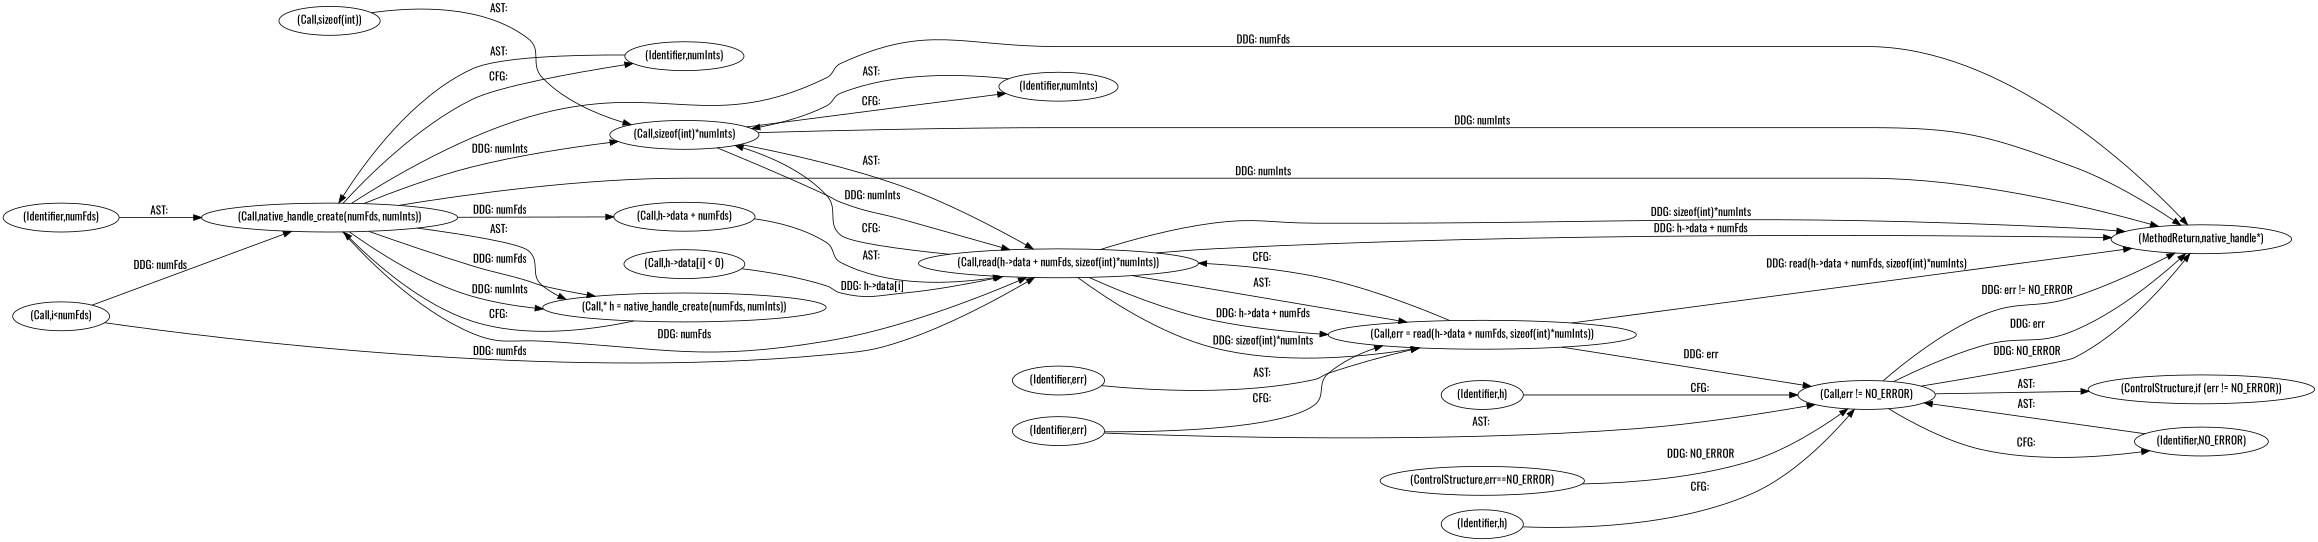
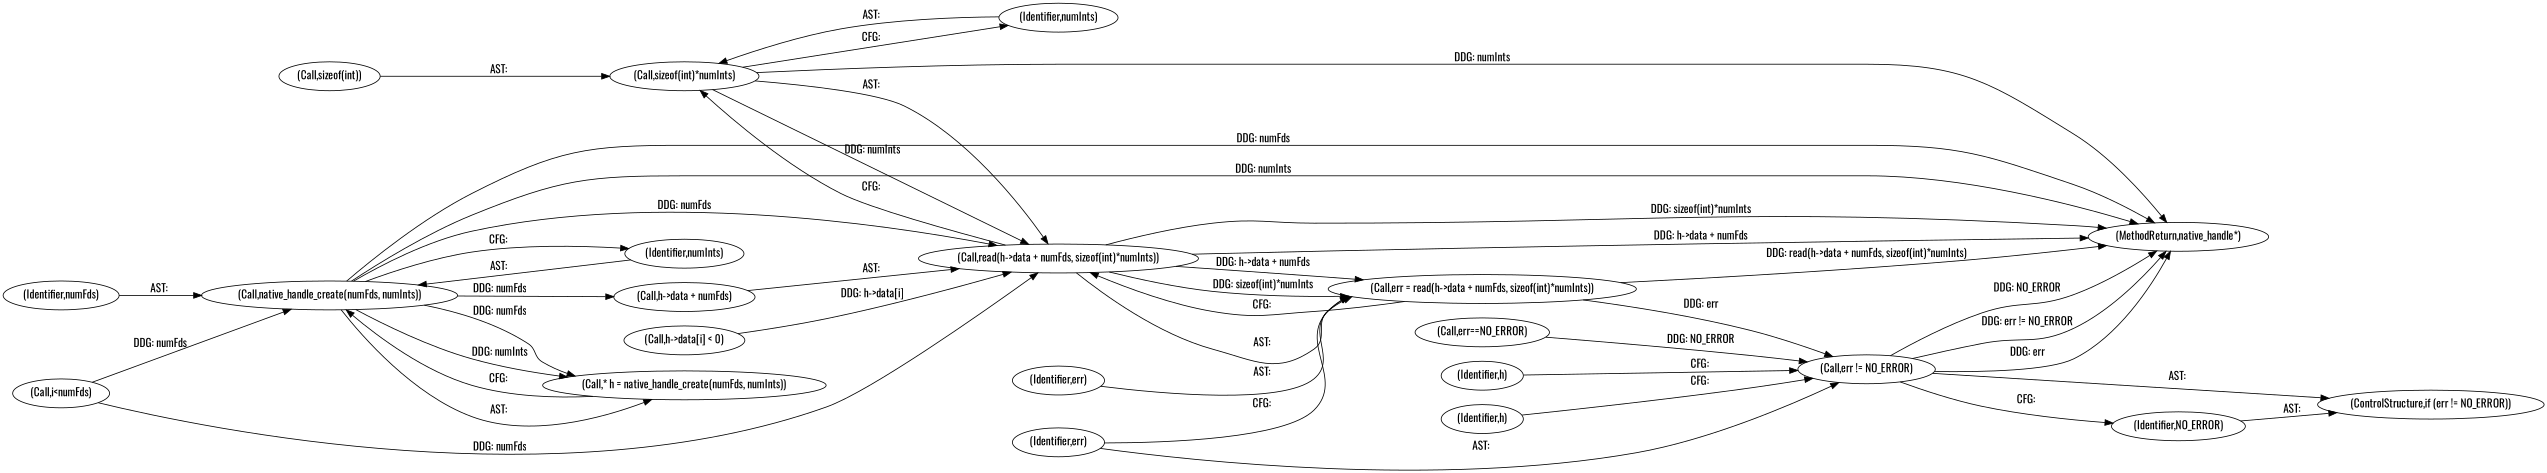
edge "(Call,native_handle_create(numFds, numInts))" -> "(Call,sizeof(int)*numInts)": removed, label "DDG: numInts"
edge "(Identifier,NO_ERROR)" -> "(Call,err != NO_ERROR)": now "(Identifier,NO_ERROR)" -> "(ControlStructure,if (err != NO_ERROR))"
node "(ControlStructure,err==NO_ERROR)": label "(ControlStructure,err==NO_ERROR)" -> "(Call,err==NO_ERROR)"
